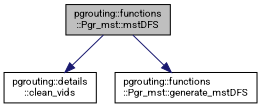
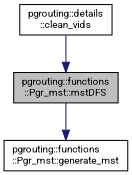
edge "pgrouting::functions ::Pgr_mst::mstDFS" -> "pgrouting::details ::clean_vids": reversed
node "pgrouting::functions ::Pgr_mst::generate_mstDFS": label "pgrouting::functions ::Pgr_mst::generate_mstDFS" -> "pgrouting::functions ::Pgr_mst::generate_mst"
